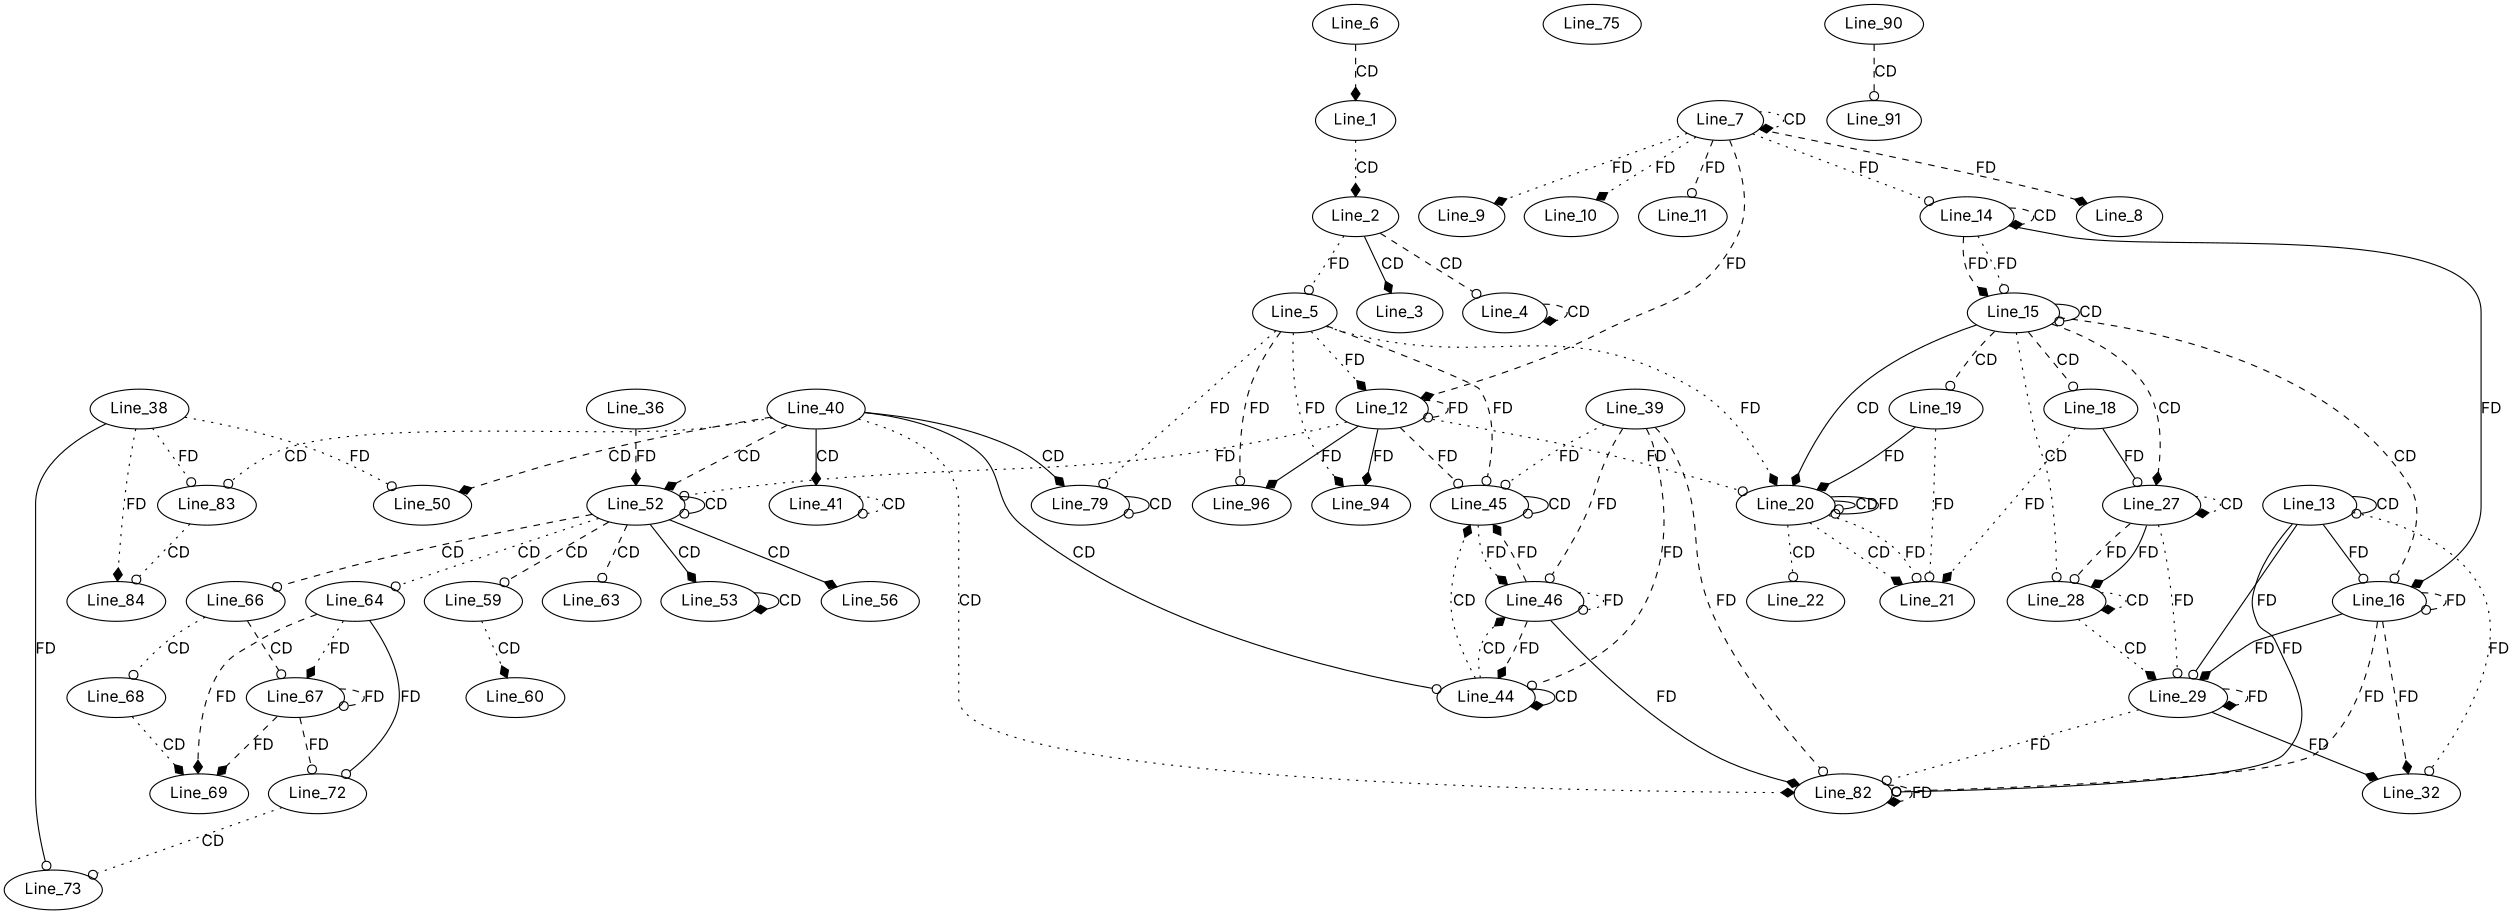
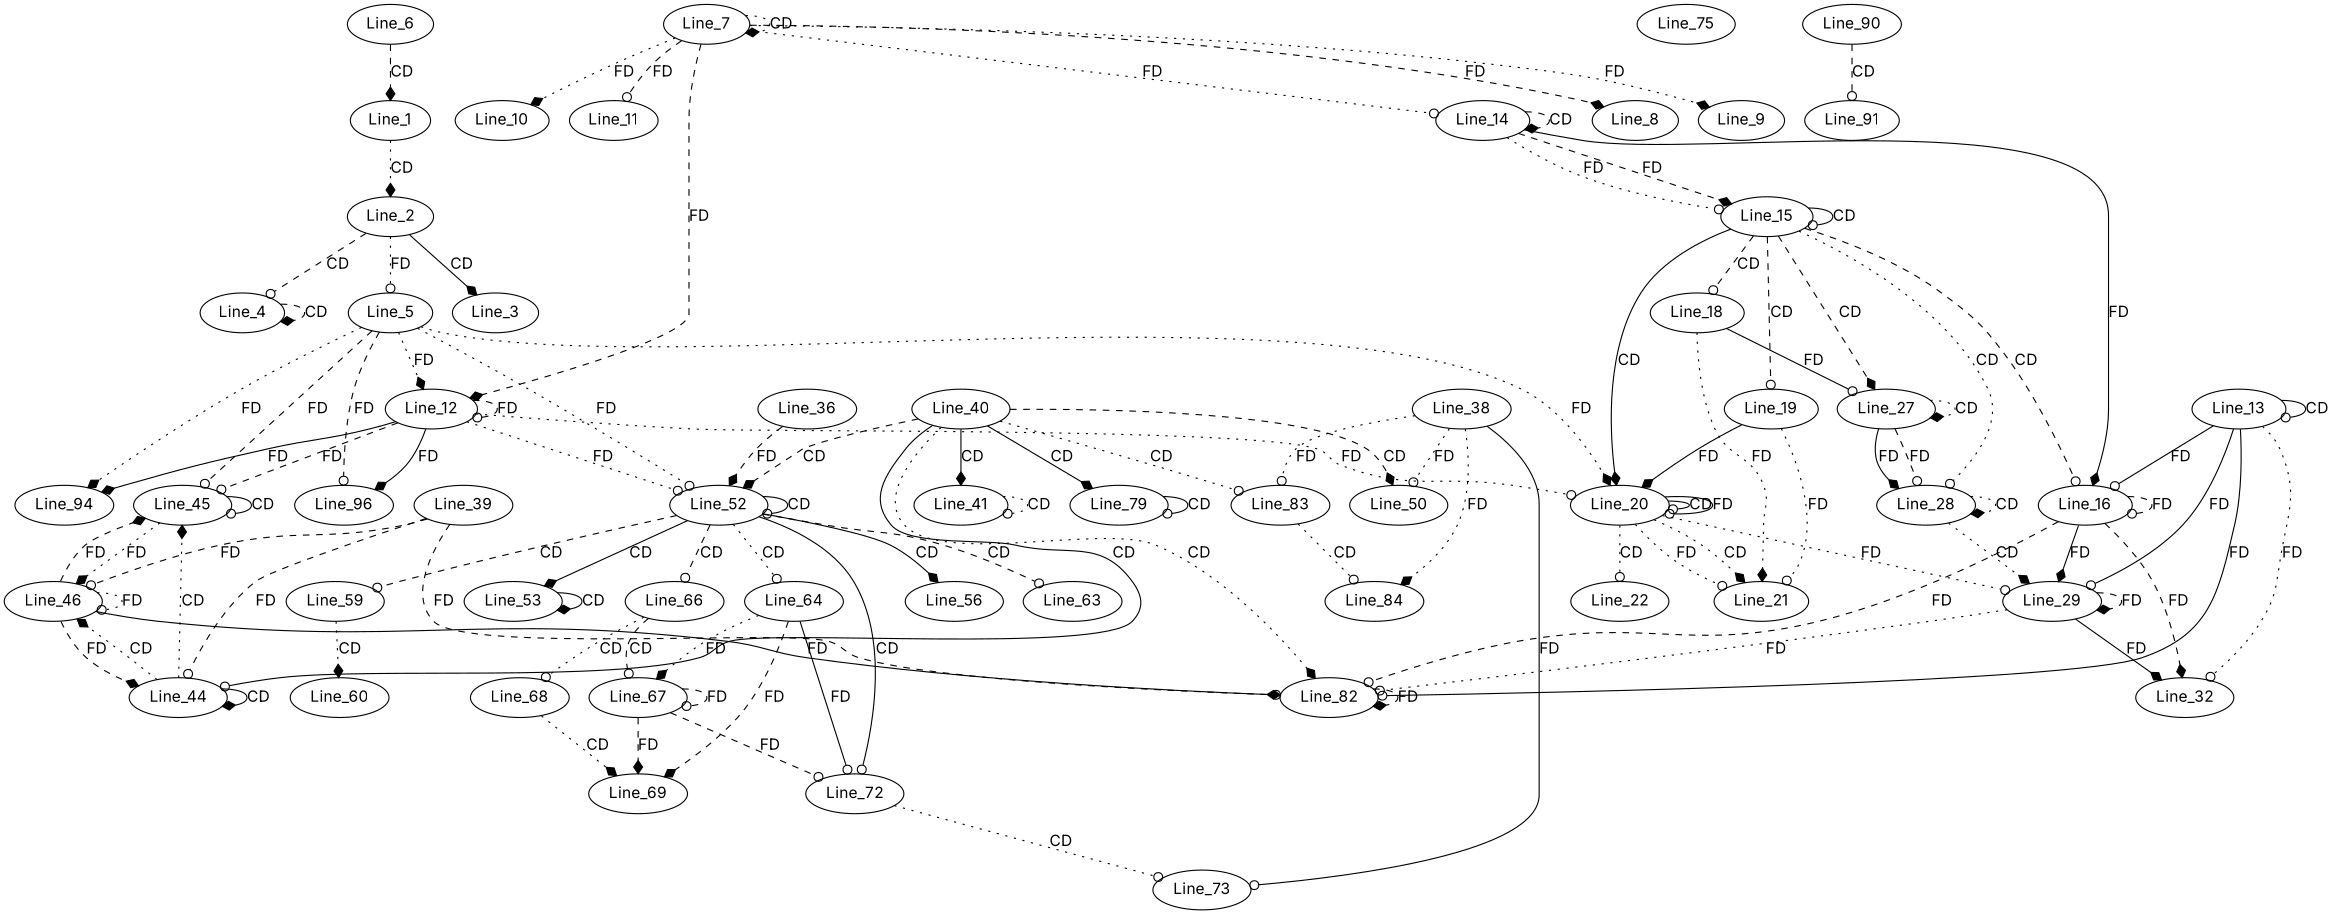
edge "Line_5" -> "Line_79": now "Line_5" -> "Line_52"
edge "Line_39" -> "Line_45": removed, label "FD"
edge "Line_27" -> "Line_29": now "Line_20" -> "Line_29"
edge "Line_52" -> "Line_72": added, label "CD"
